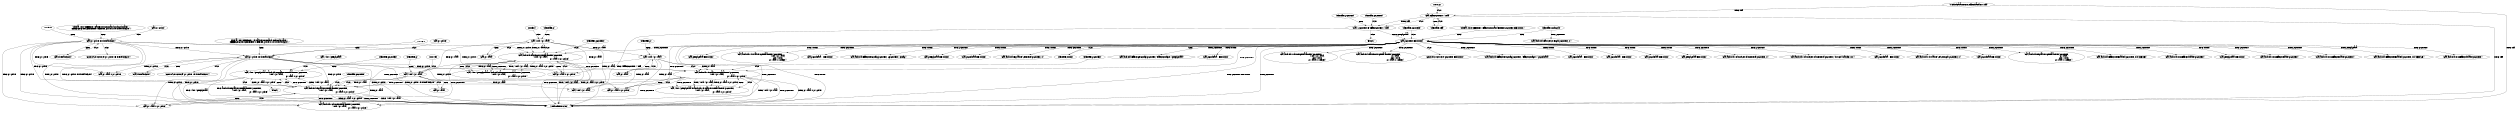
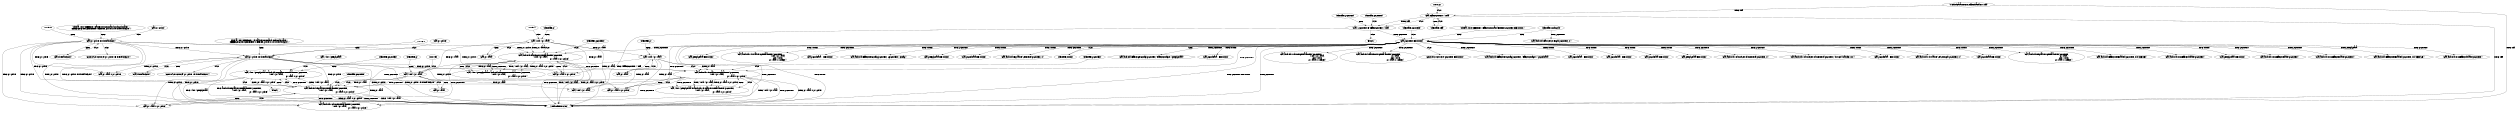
node "3000584": label "3000584" -> "1000584"
edge "(Call,* pContext = (EffectContext *) self)" -> "(Call,pContext == NULL)": label "DDG: pReplyData" -> "DDG: pContext"
